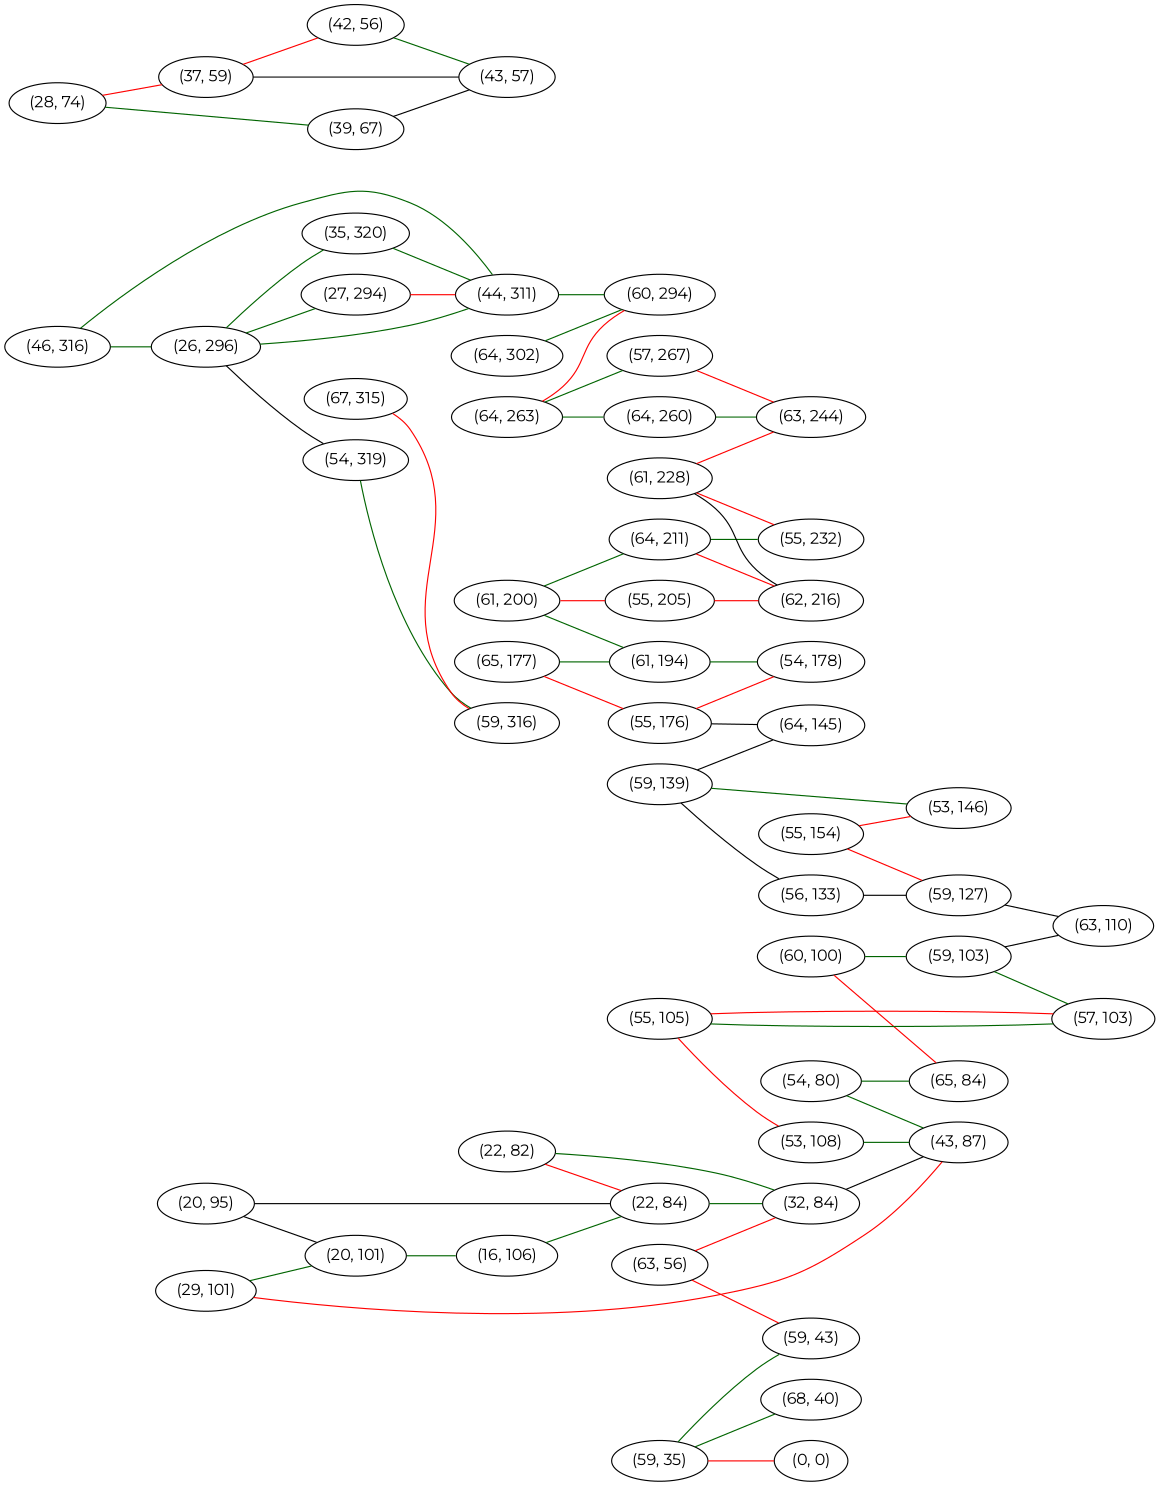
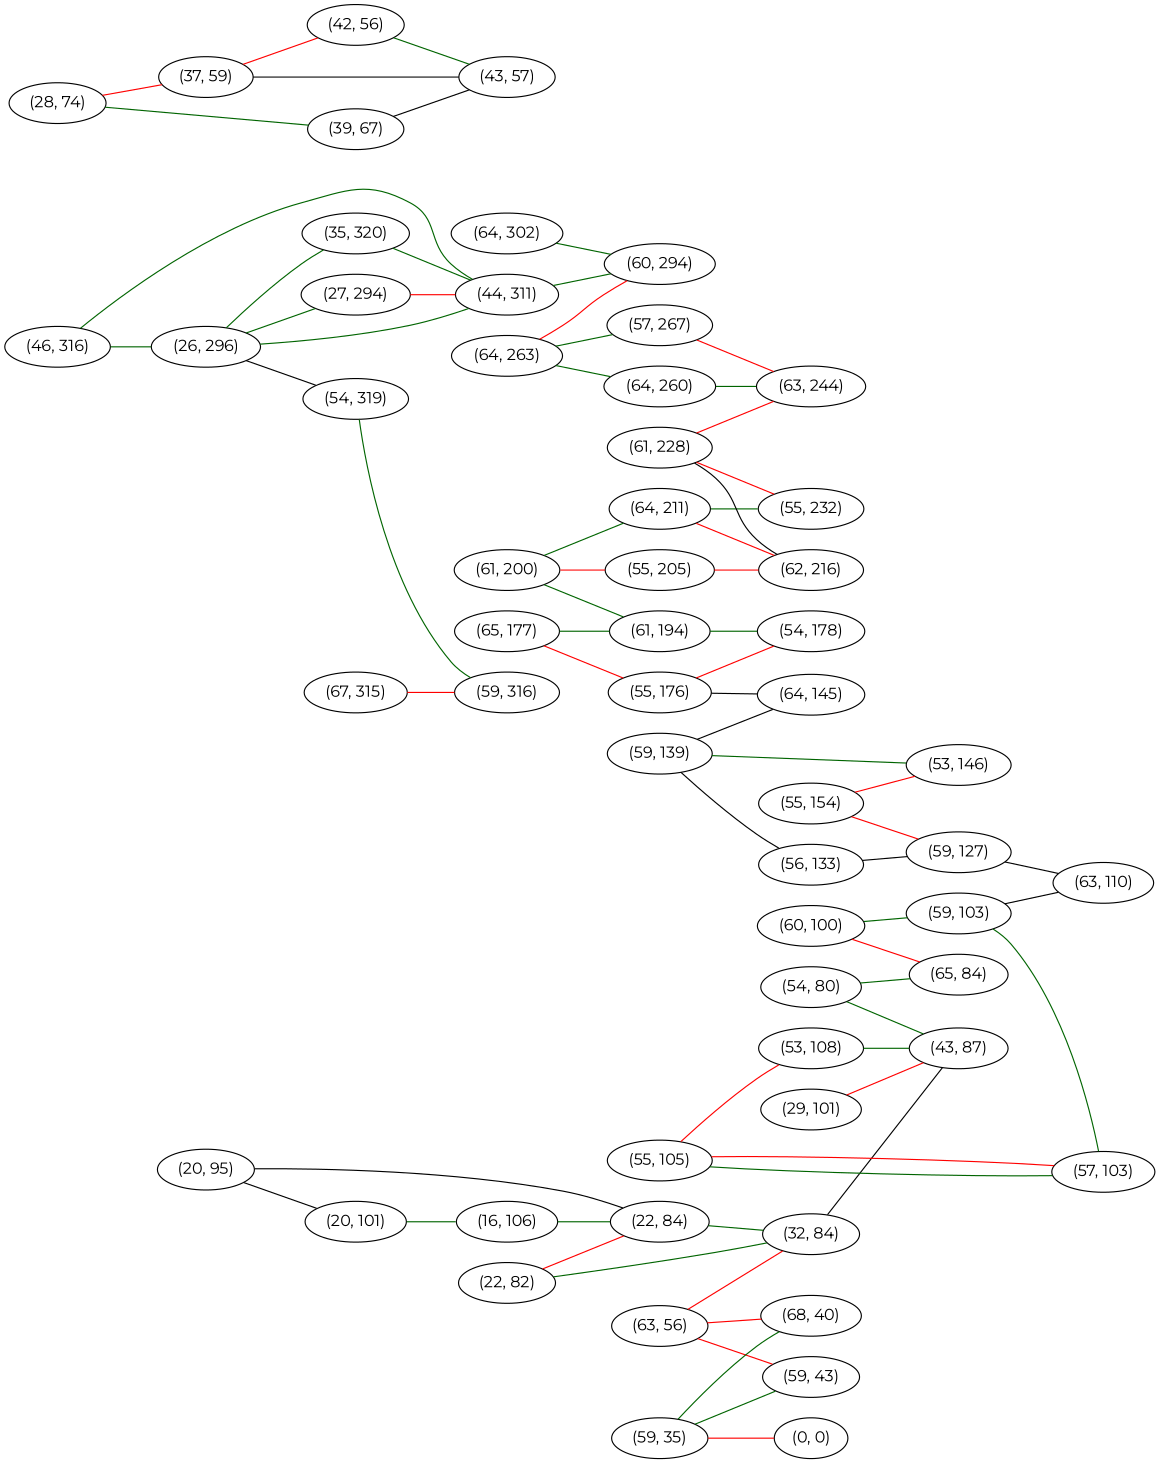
edge "(20, 101)" -- "(29, 101)": removed
edge "(68, 40)" -- "(63, 56)": added
